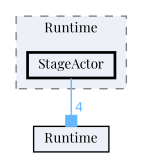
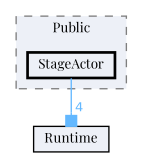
cluster "Runtime": label "Runtime" -> "Public"
